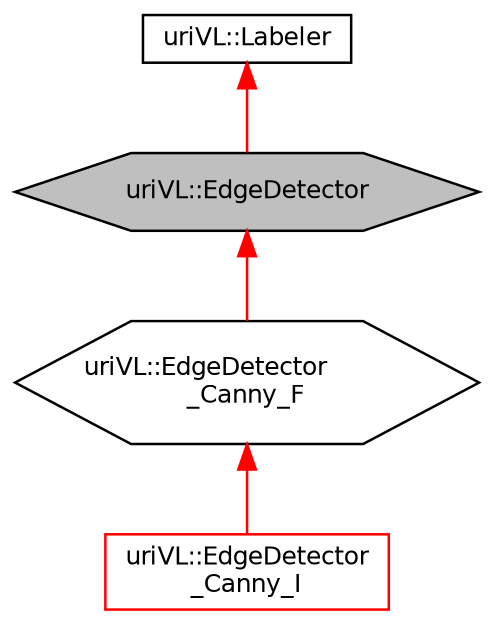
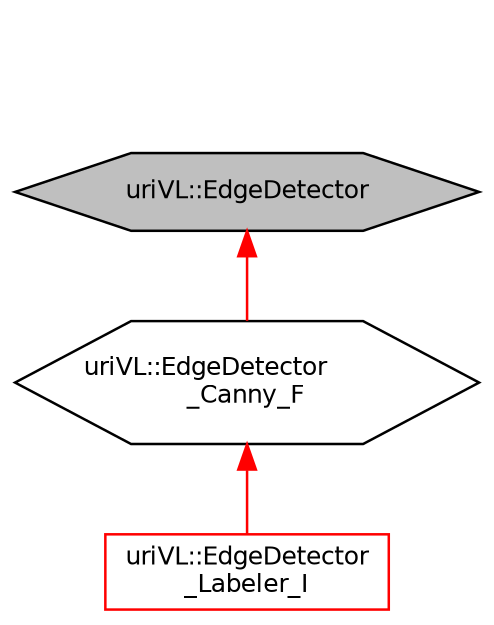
node "uriVL::Labeler": removed
node "uriVL::EdgeDetector _Canny_I": label "uriVL::EdgeDetector _Canny_I" -> "uriVL::EdgeDetector _Labeler_I"
